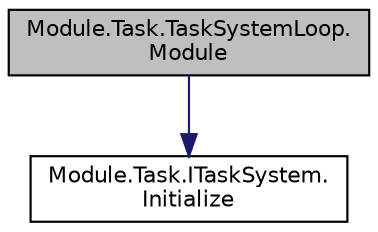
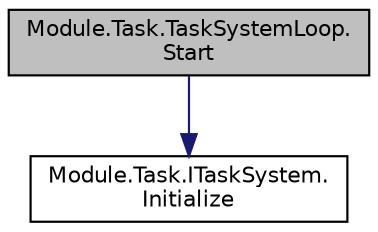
node "Module.Task.TaskSystemLoop. Module": label "Module.Task.TaskSystemLoop. Module" -> "Module.Task.TaskSystemLoop. Start"
